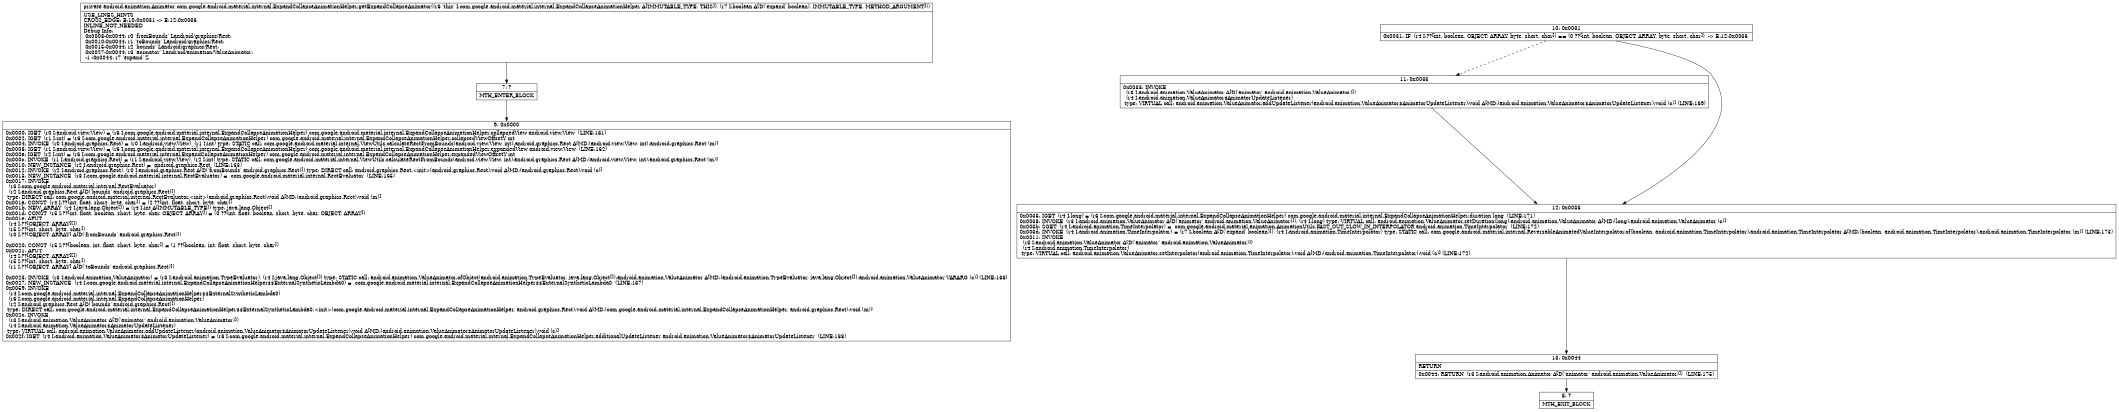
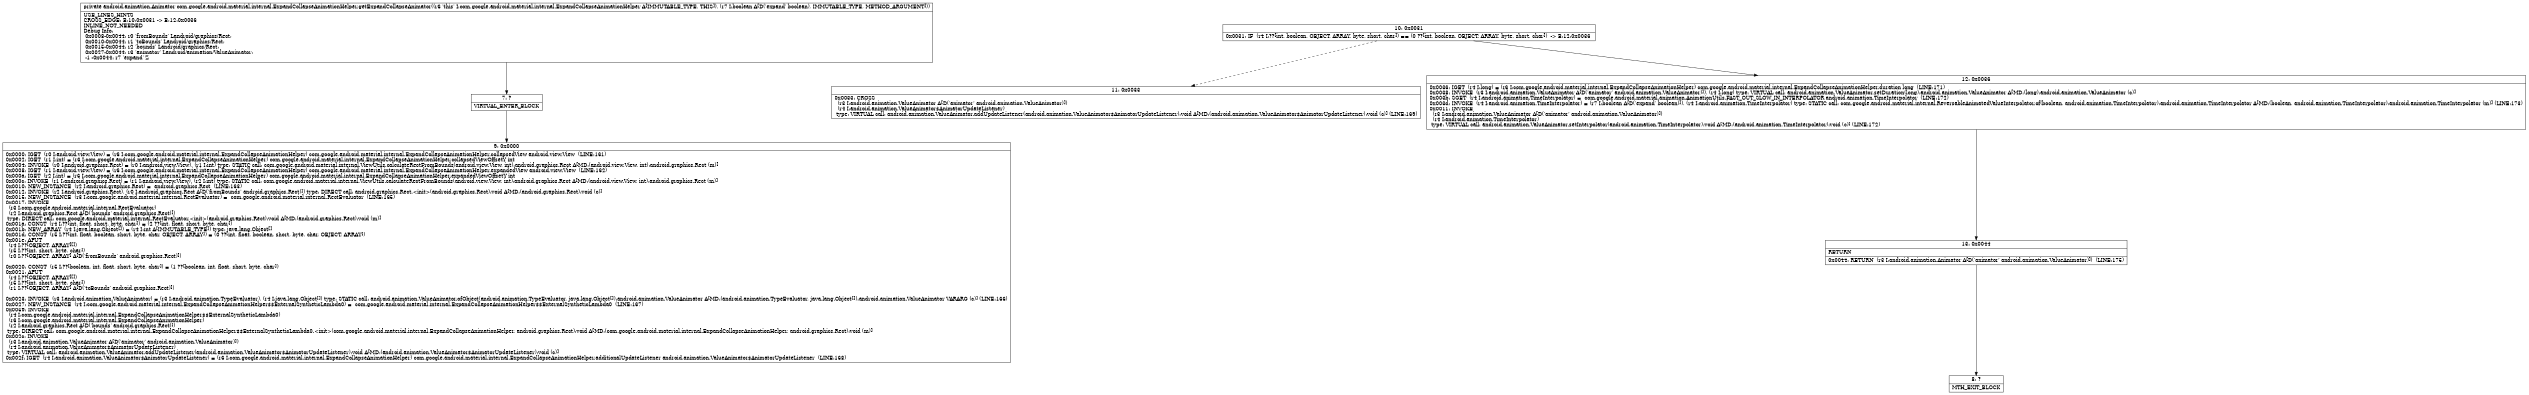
node "11: 0x0033": text "0x0033: INVOKE" -> "0x0033: CROSS"
node "7: ?": text "MTH_ENTER_BLOCK" -> "VIRTUAL_ENTER_BLOCK"
edge "11: 0x0033" -> "12: 0x0036": removed
